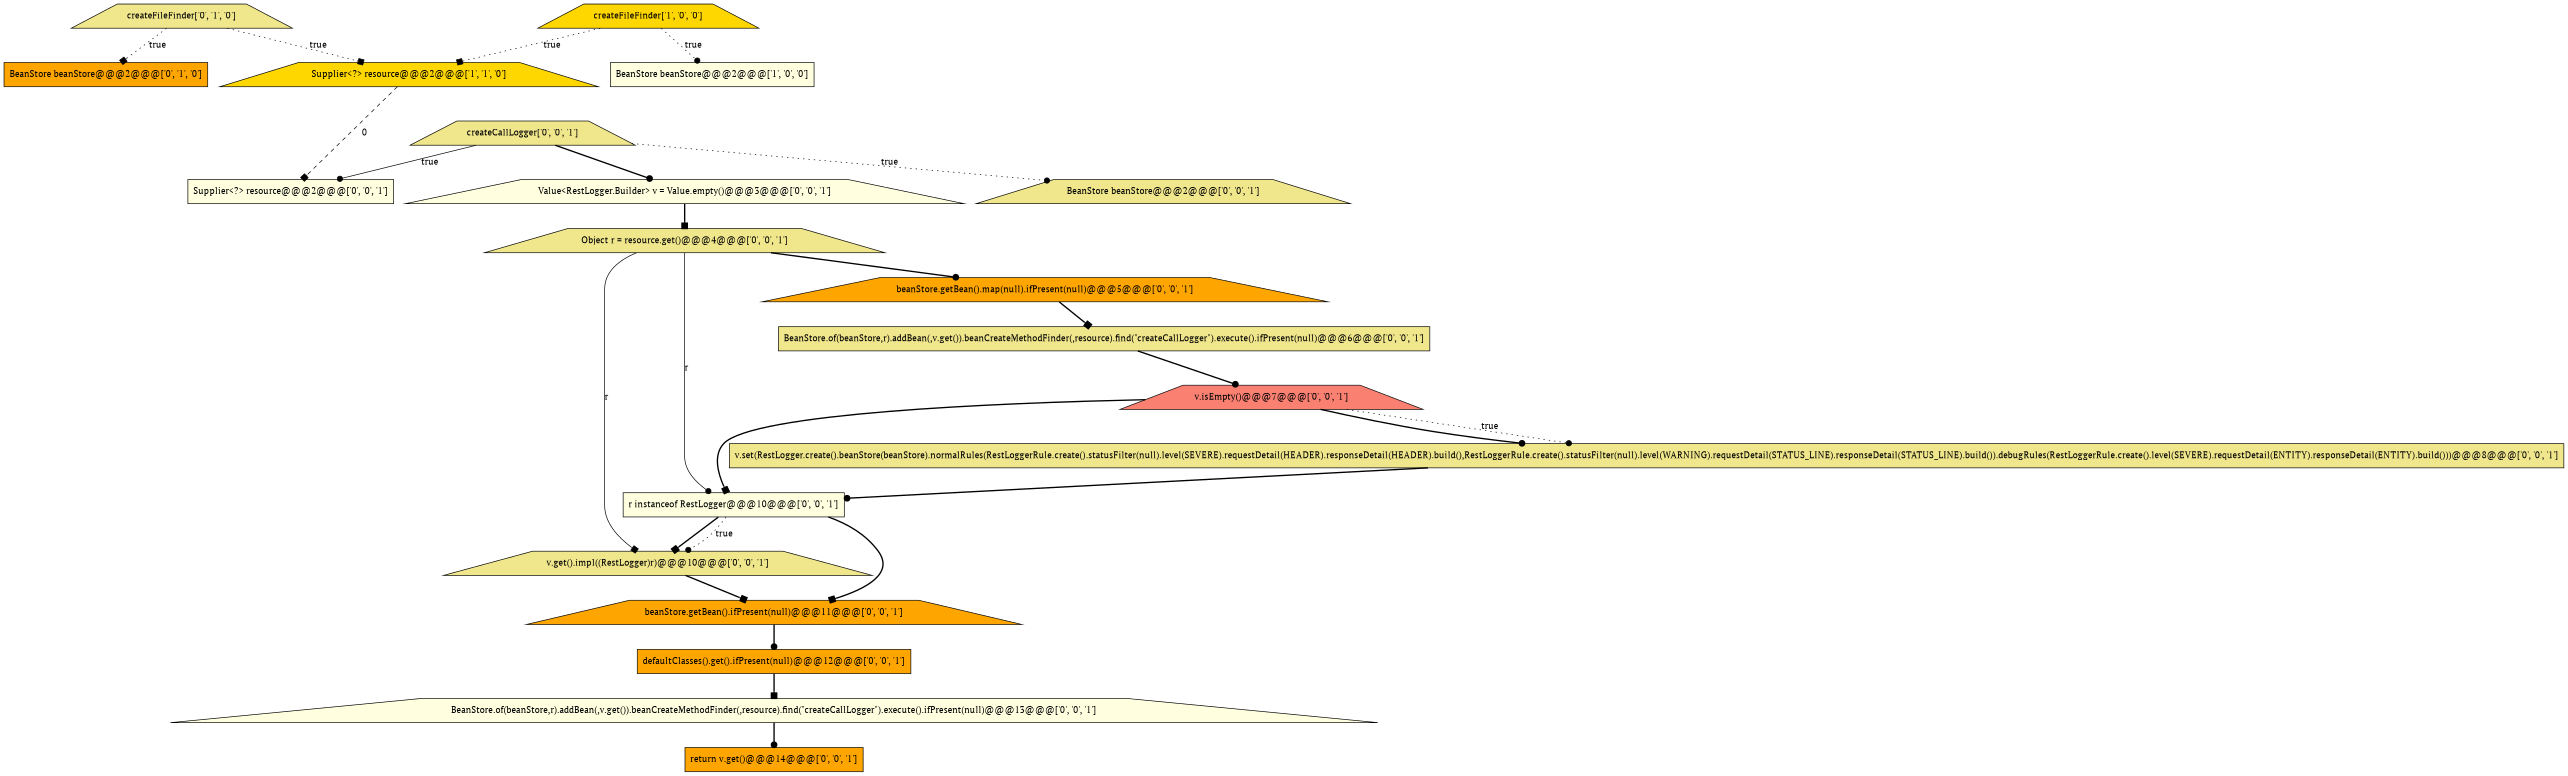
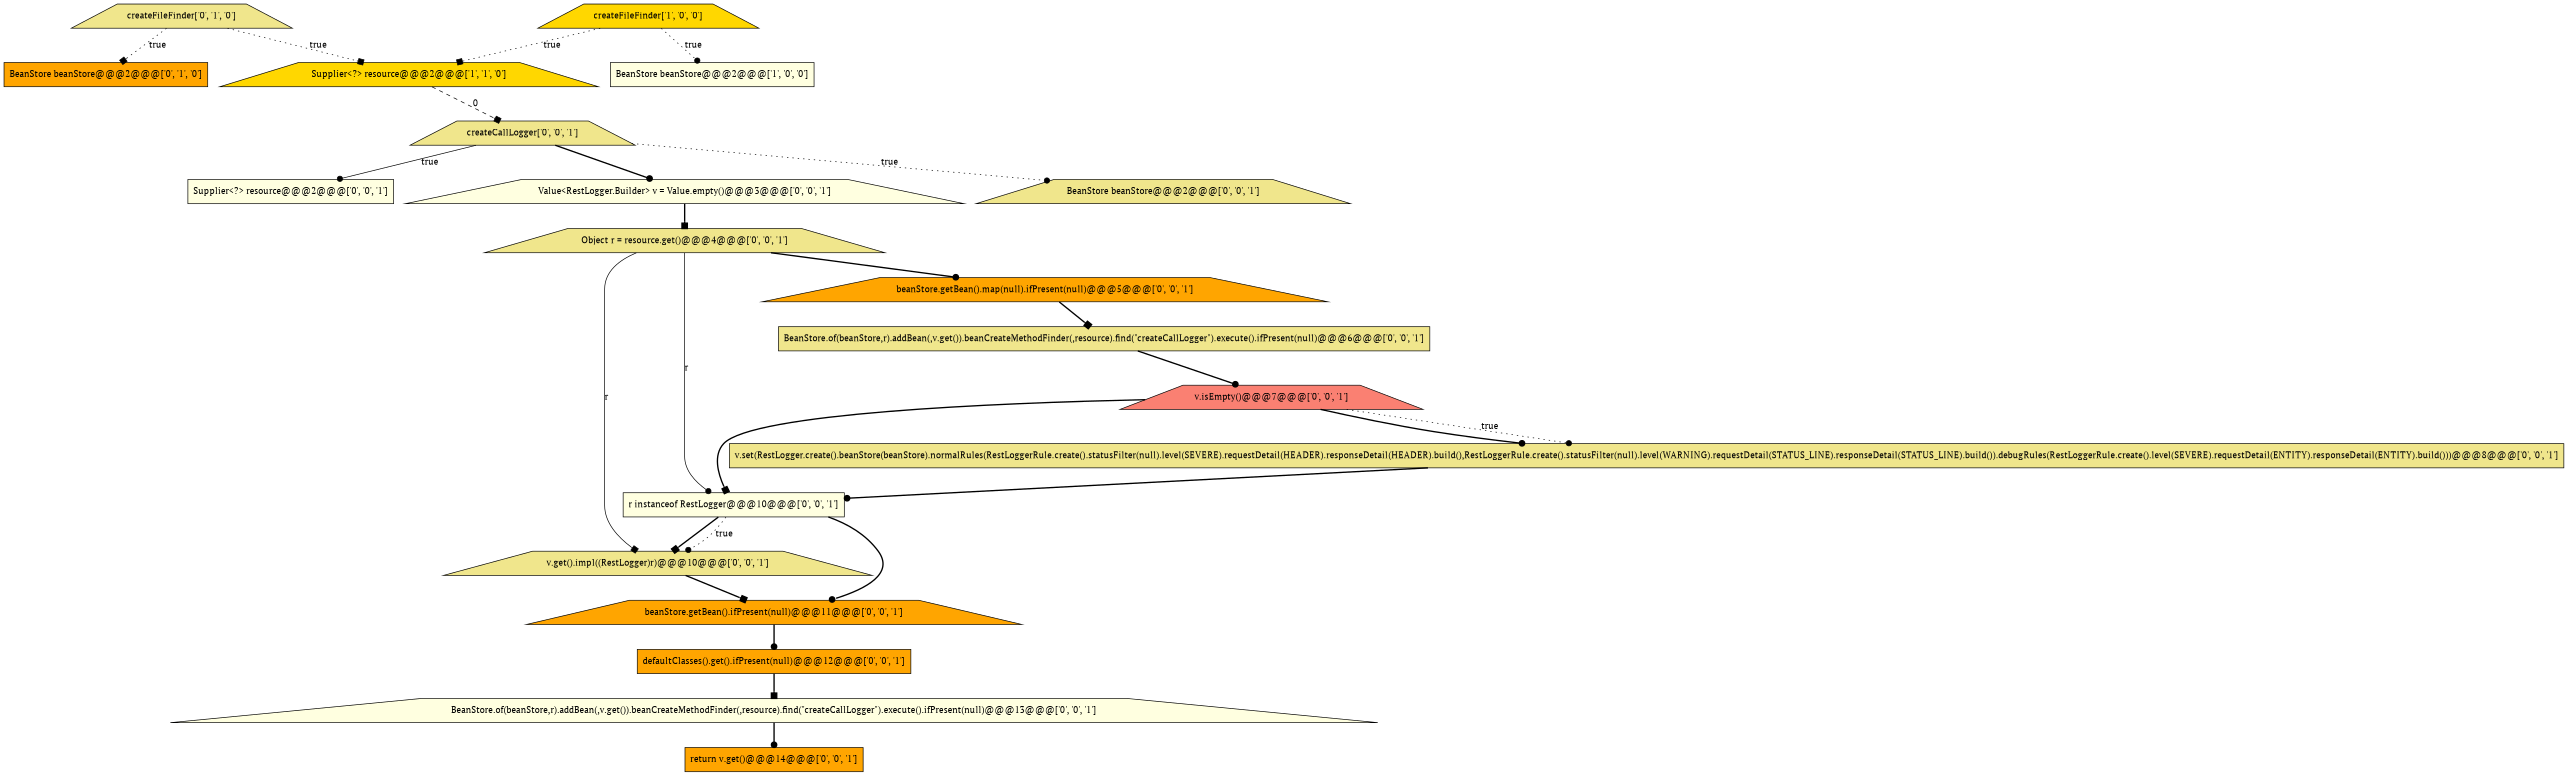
edge "Supplier<?> resource@@@2@@@['1', '1', '0']" -> "Supplier<?> resource@@@2@@@['0', '0', '1']": now "Supplier<?> resource@@@2@@@['1', '1', '0']" -> "createCallLogger['0', '0', '1']"
edge "r instanceof RestLogger@@@10@@@['0', '0', '1']" -> "beanStore.getBean().ifPresent(null)@@@11@@@['0', '0', '1']": arrowhead box -> dot
